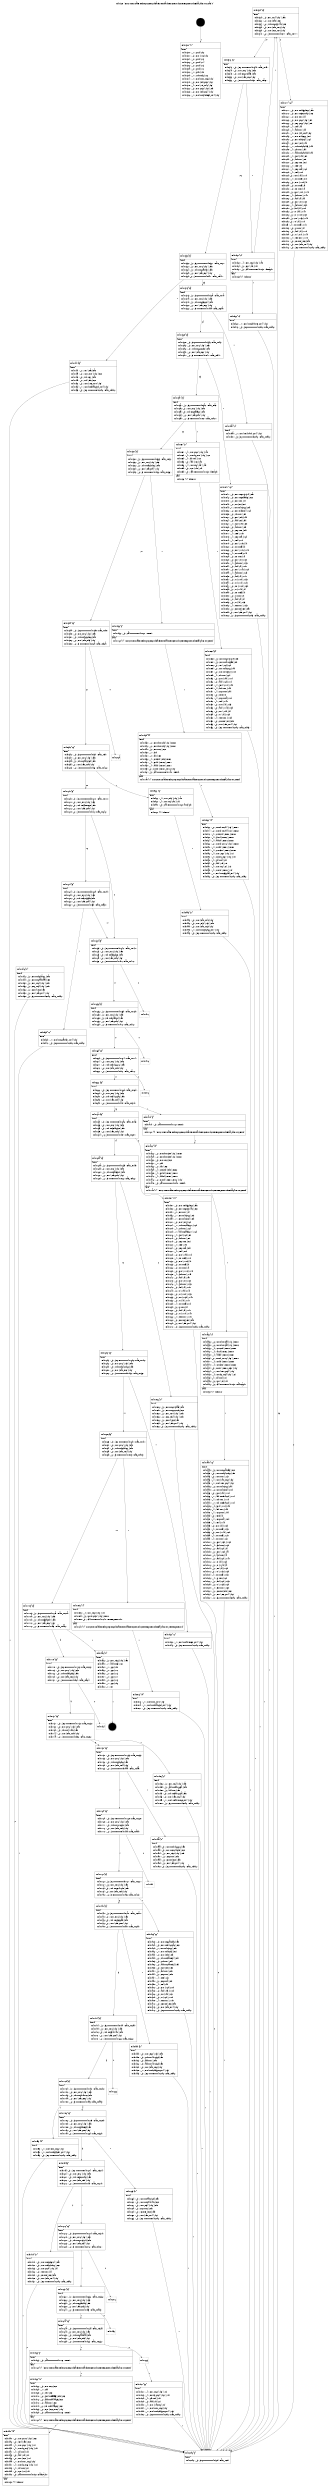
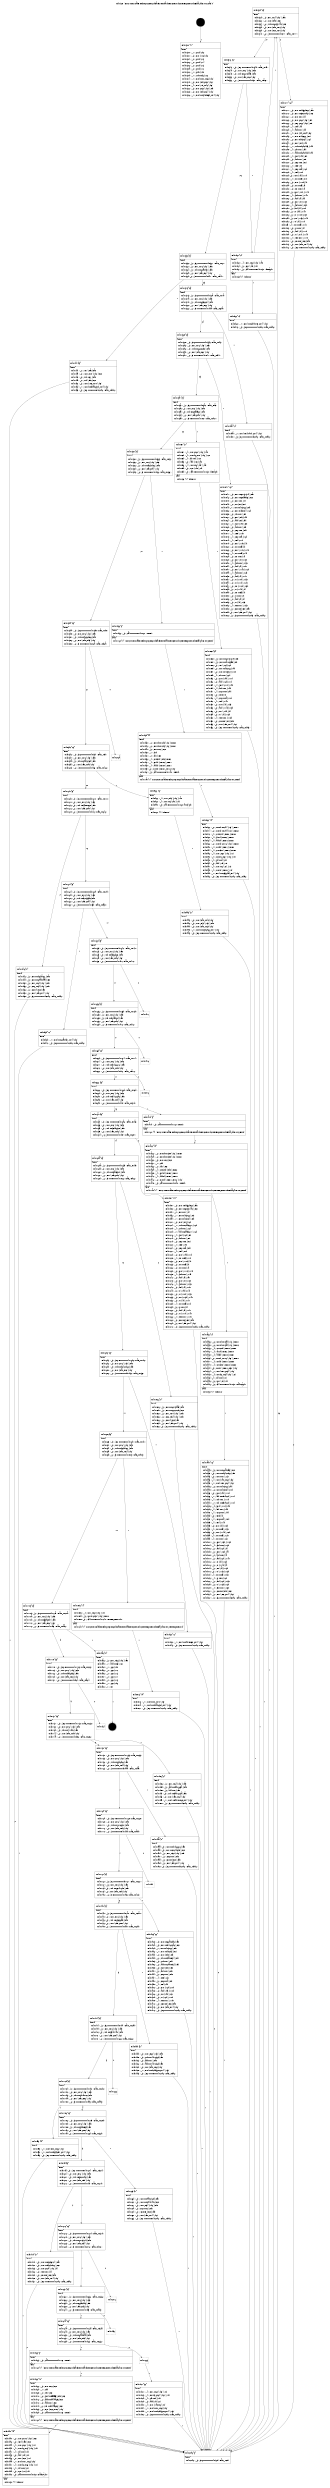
edge "0x40160b [25]" -> "0x40163d [25]": now "0x40160b [25]" -> "0x401b48 [27]"
